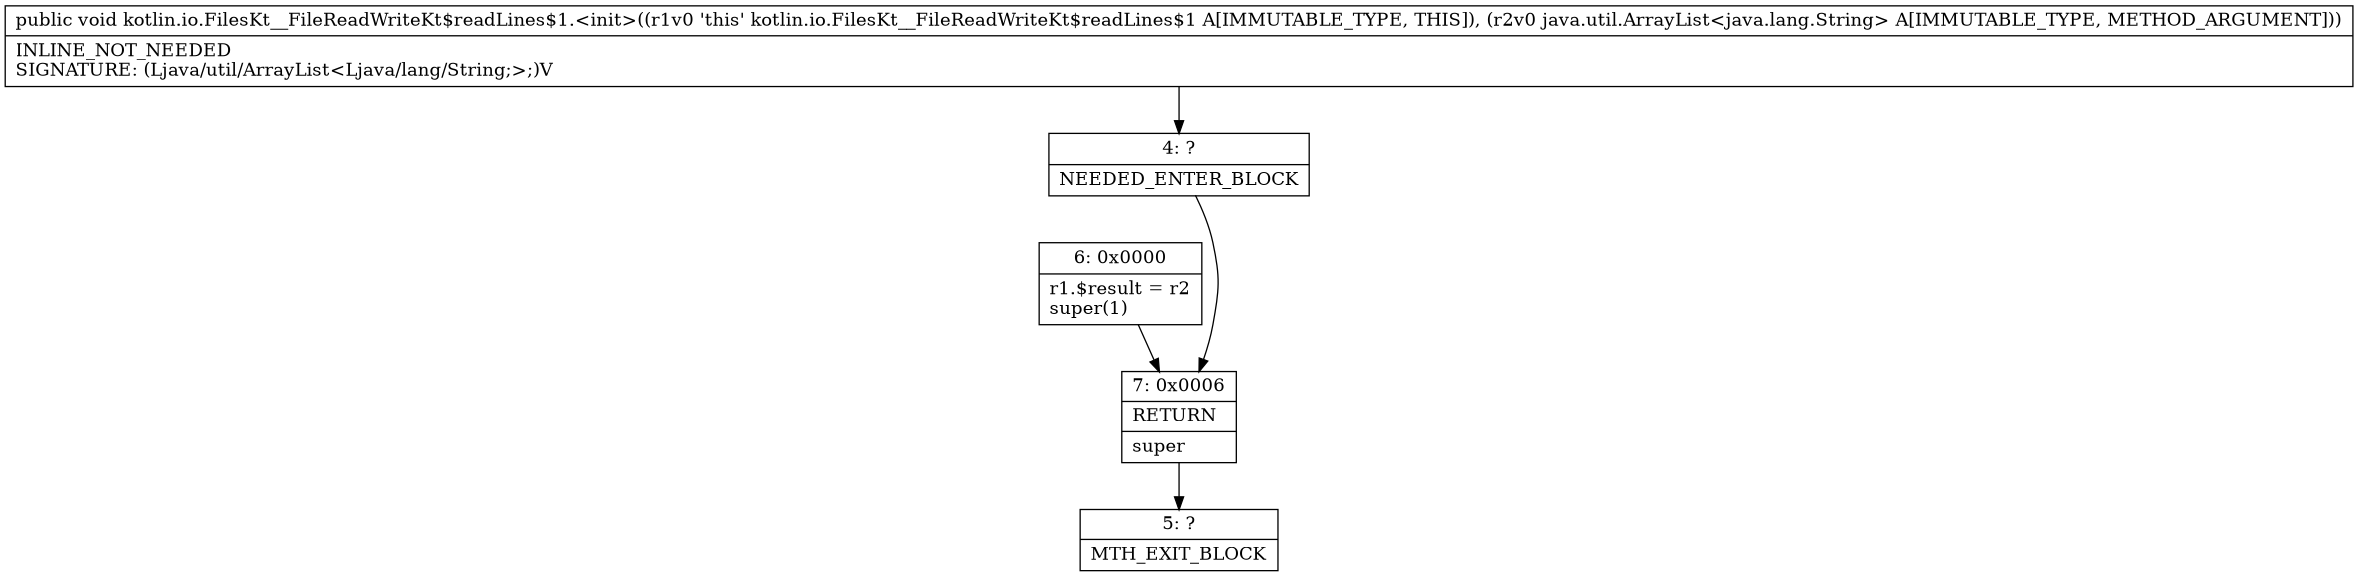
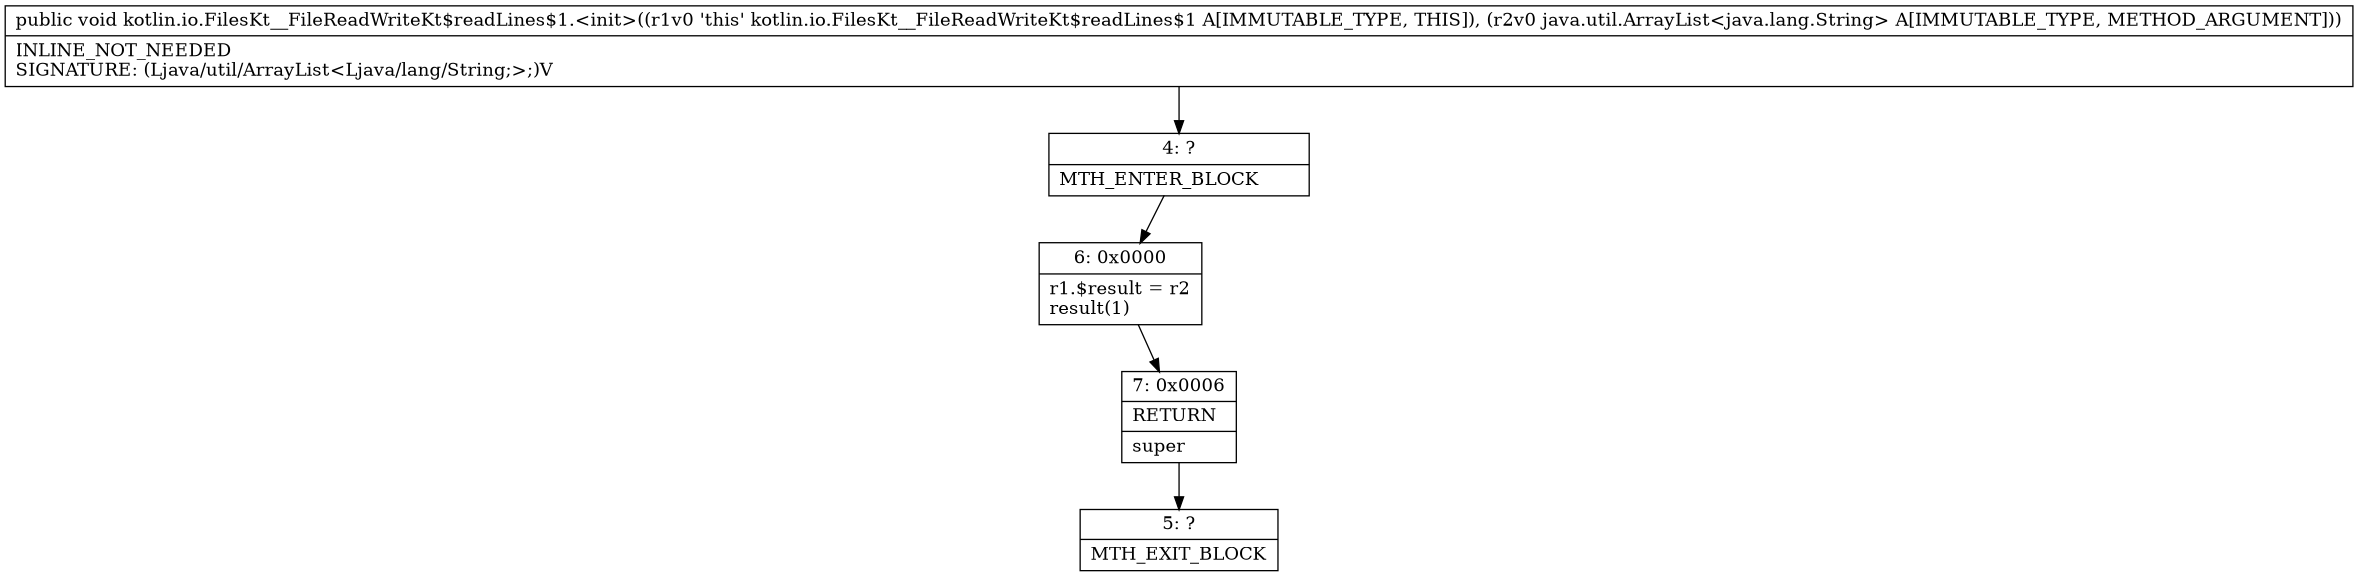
node "4: ?": text "NEEDED_ENTER_BLOCK" -> "MTH_ENTER_BLOCK"
edge "4: ?" -> "7: 0x0006": now "4: ?" -> "6: 0x0000"
node "6: 0x0000": text "super(1)" -> "result(1)"
